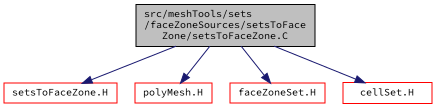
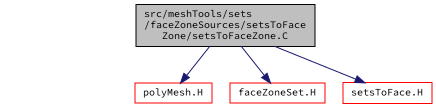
node "setsToFaceZone.H": removed
node "cellSet.H": label "cellSet.H" -> "setsToFace.H"
